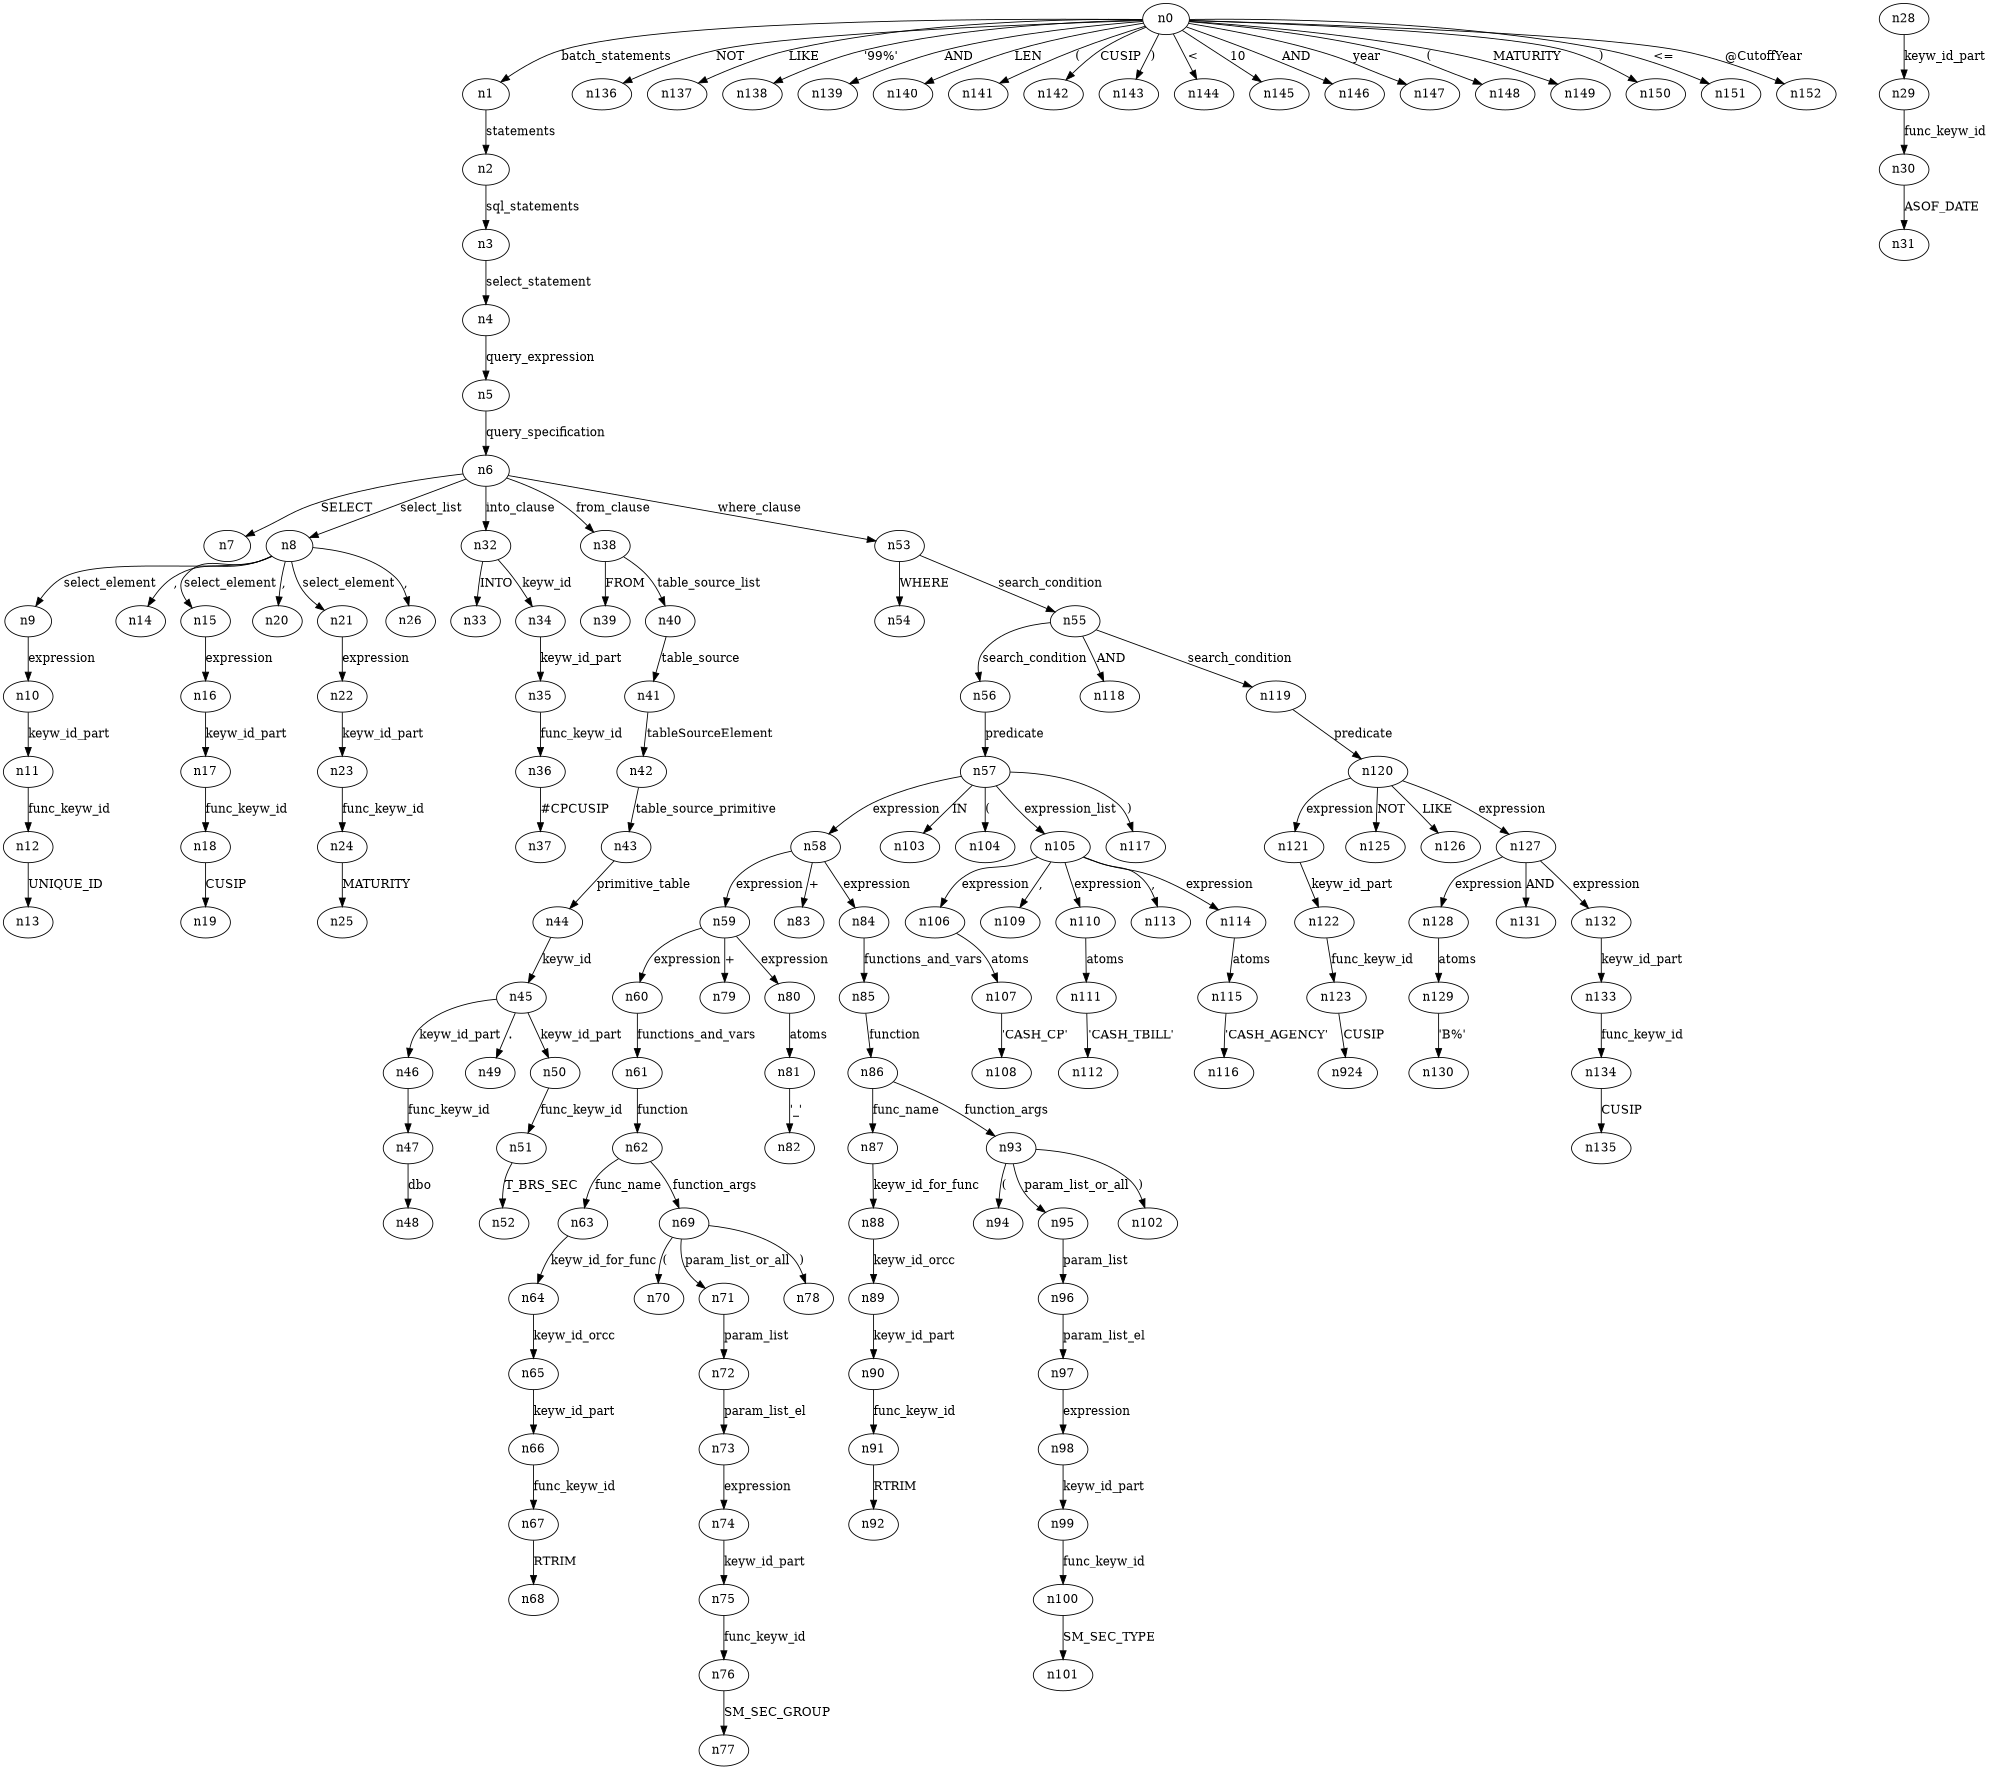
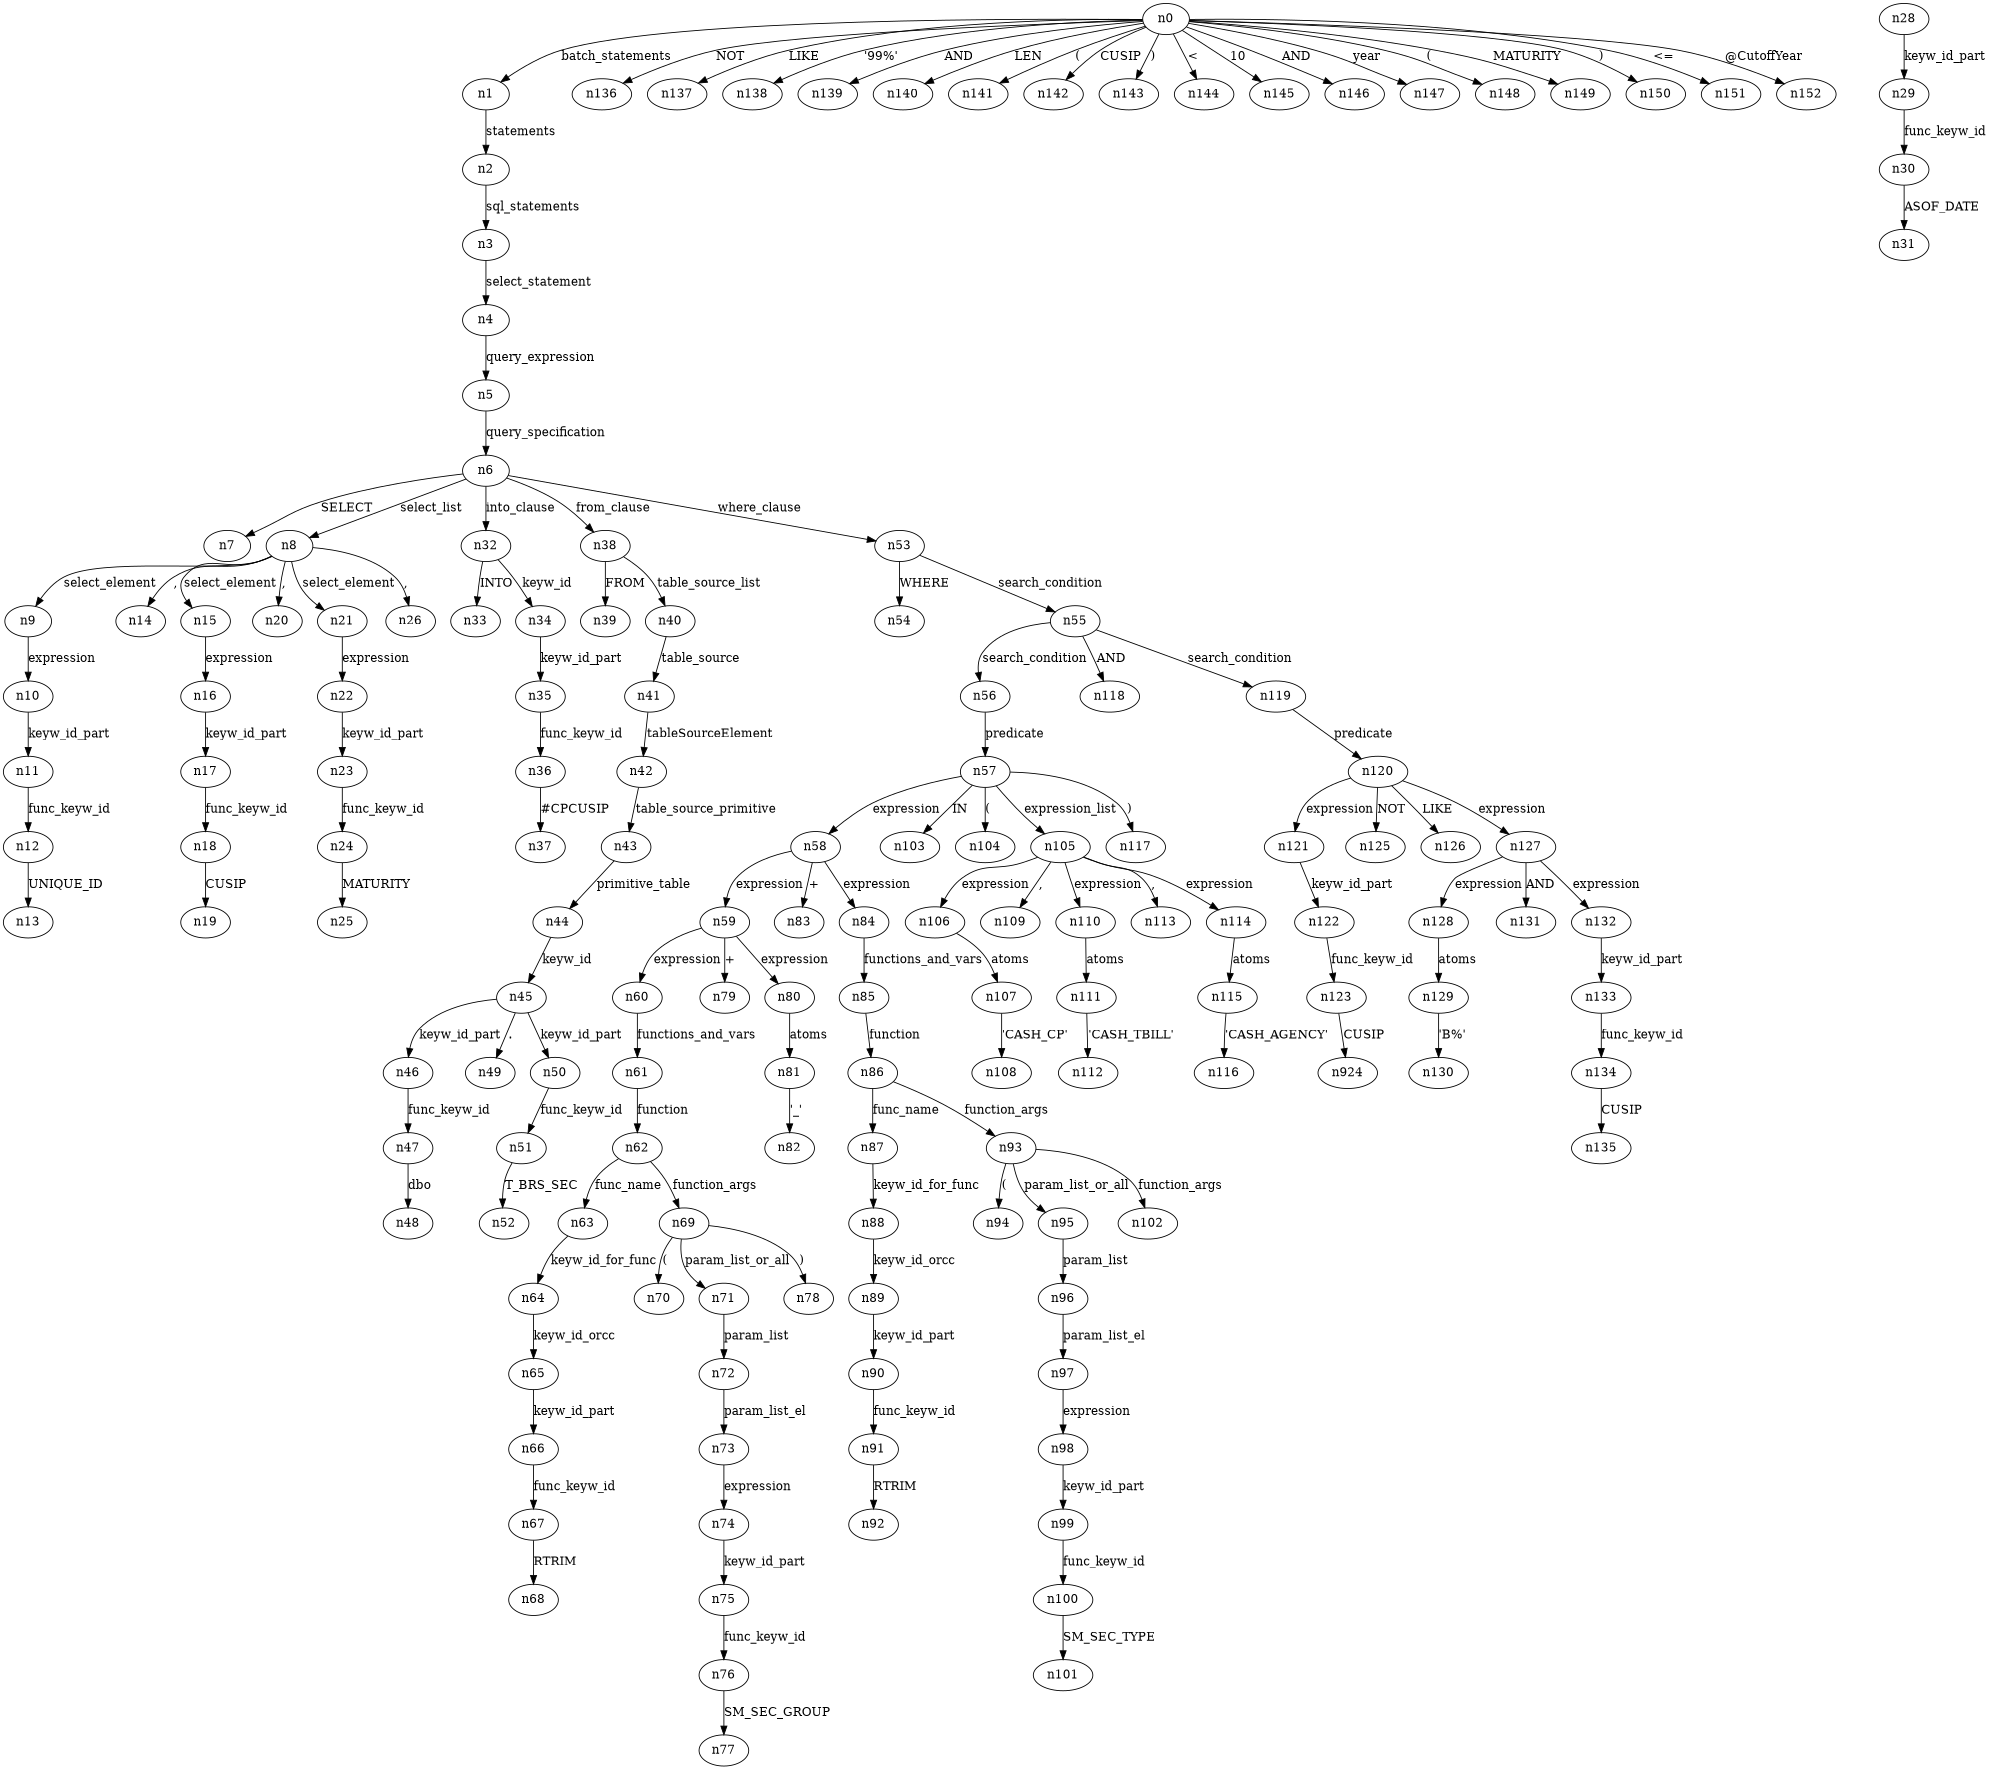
edge "n93" -> "n102": label ")" -> "function_args"
